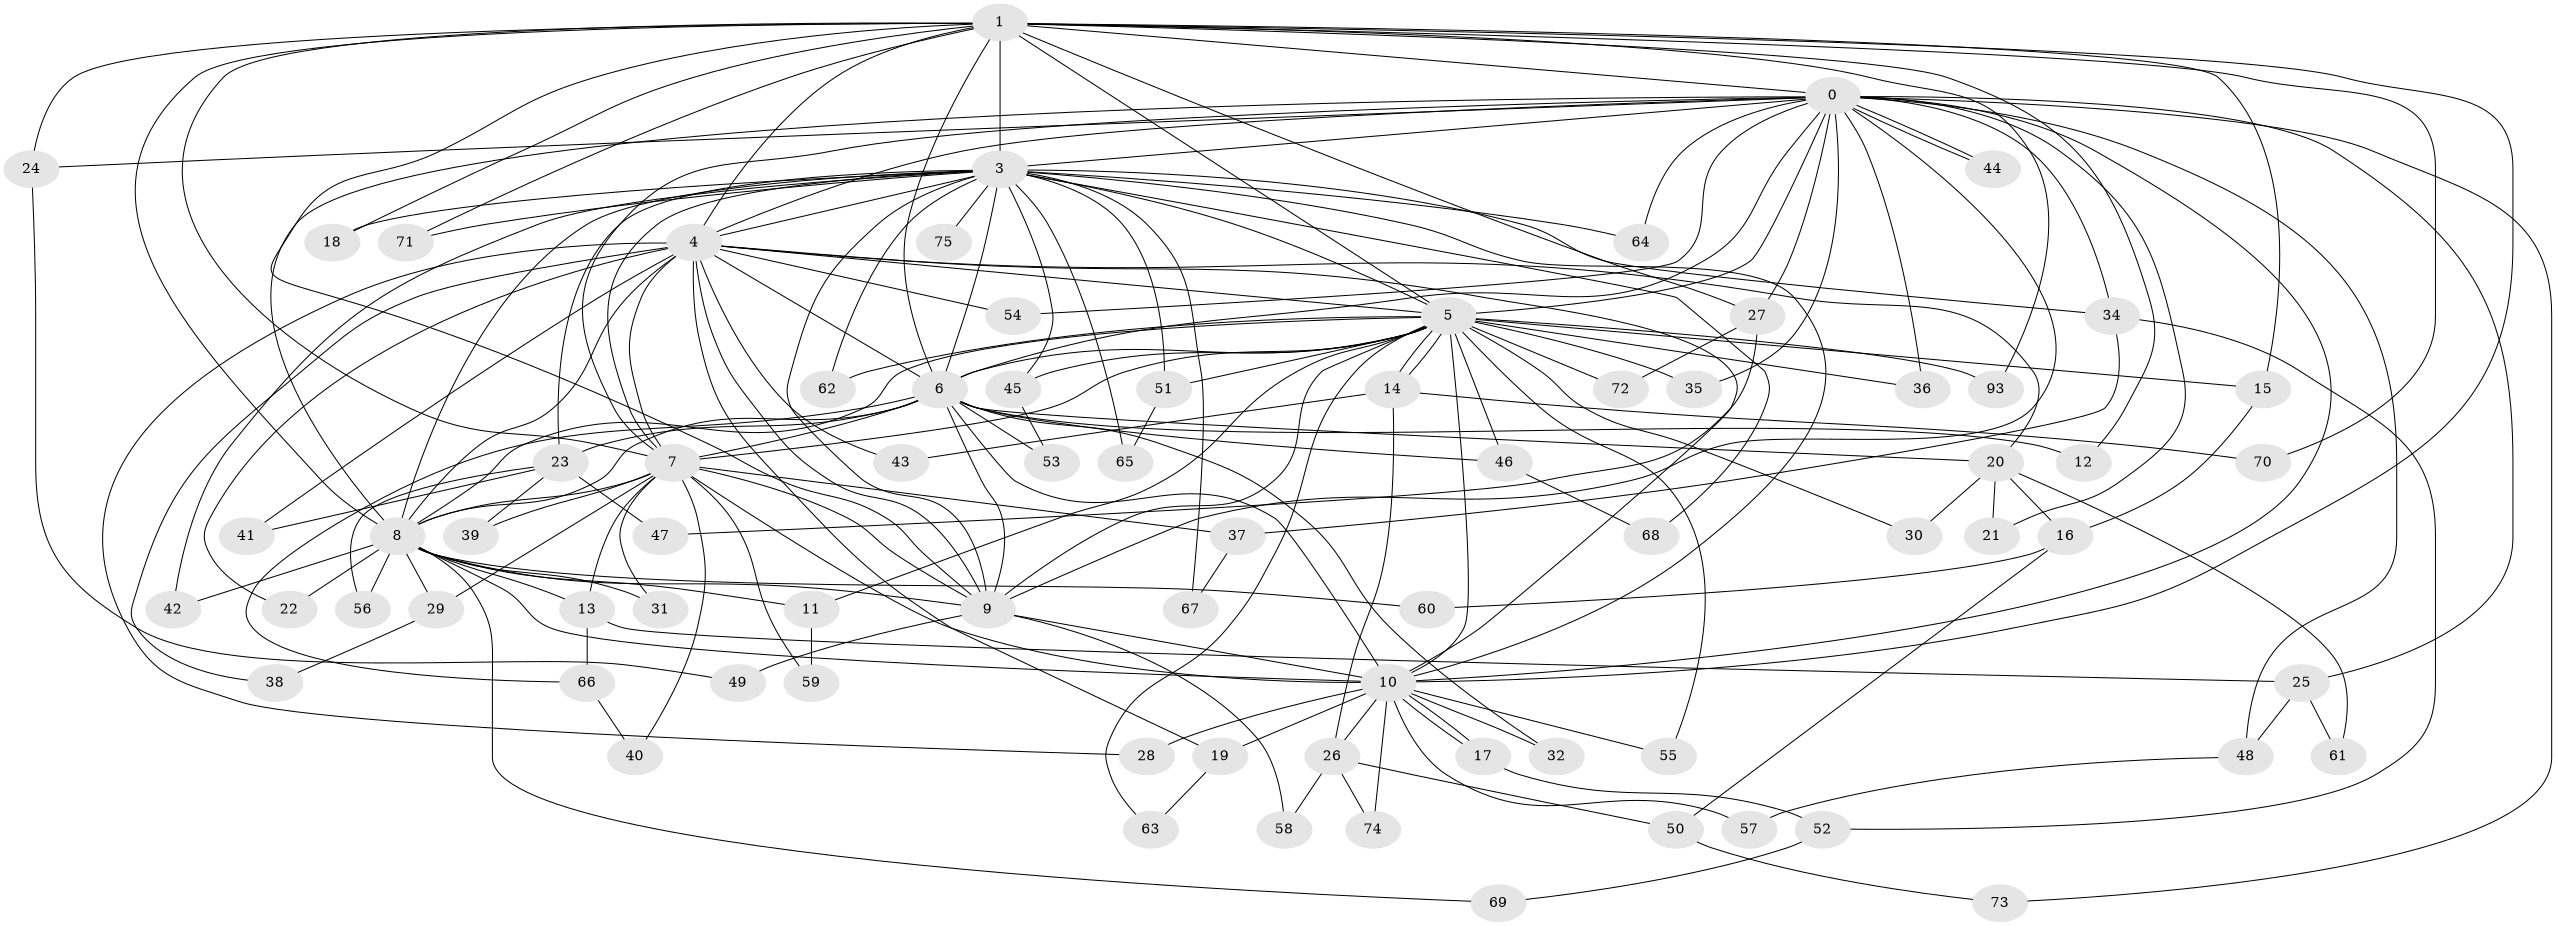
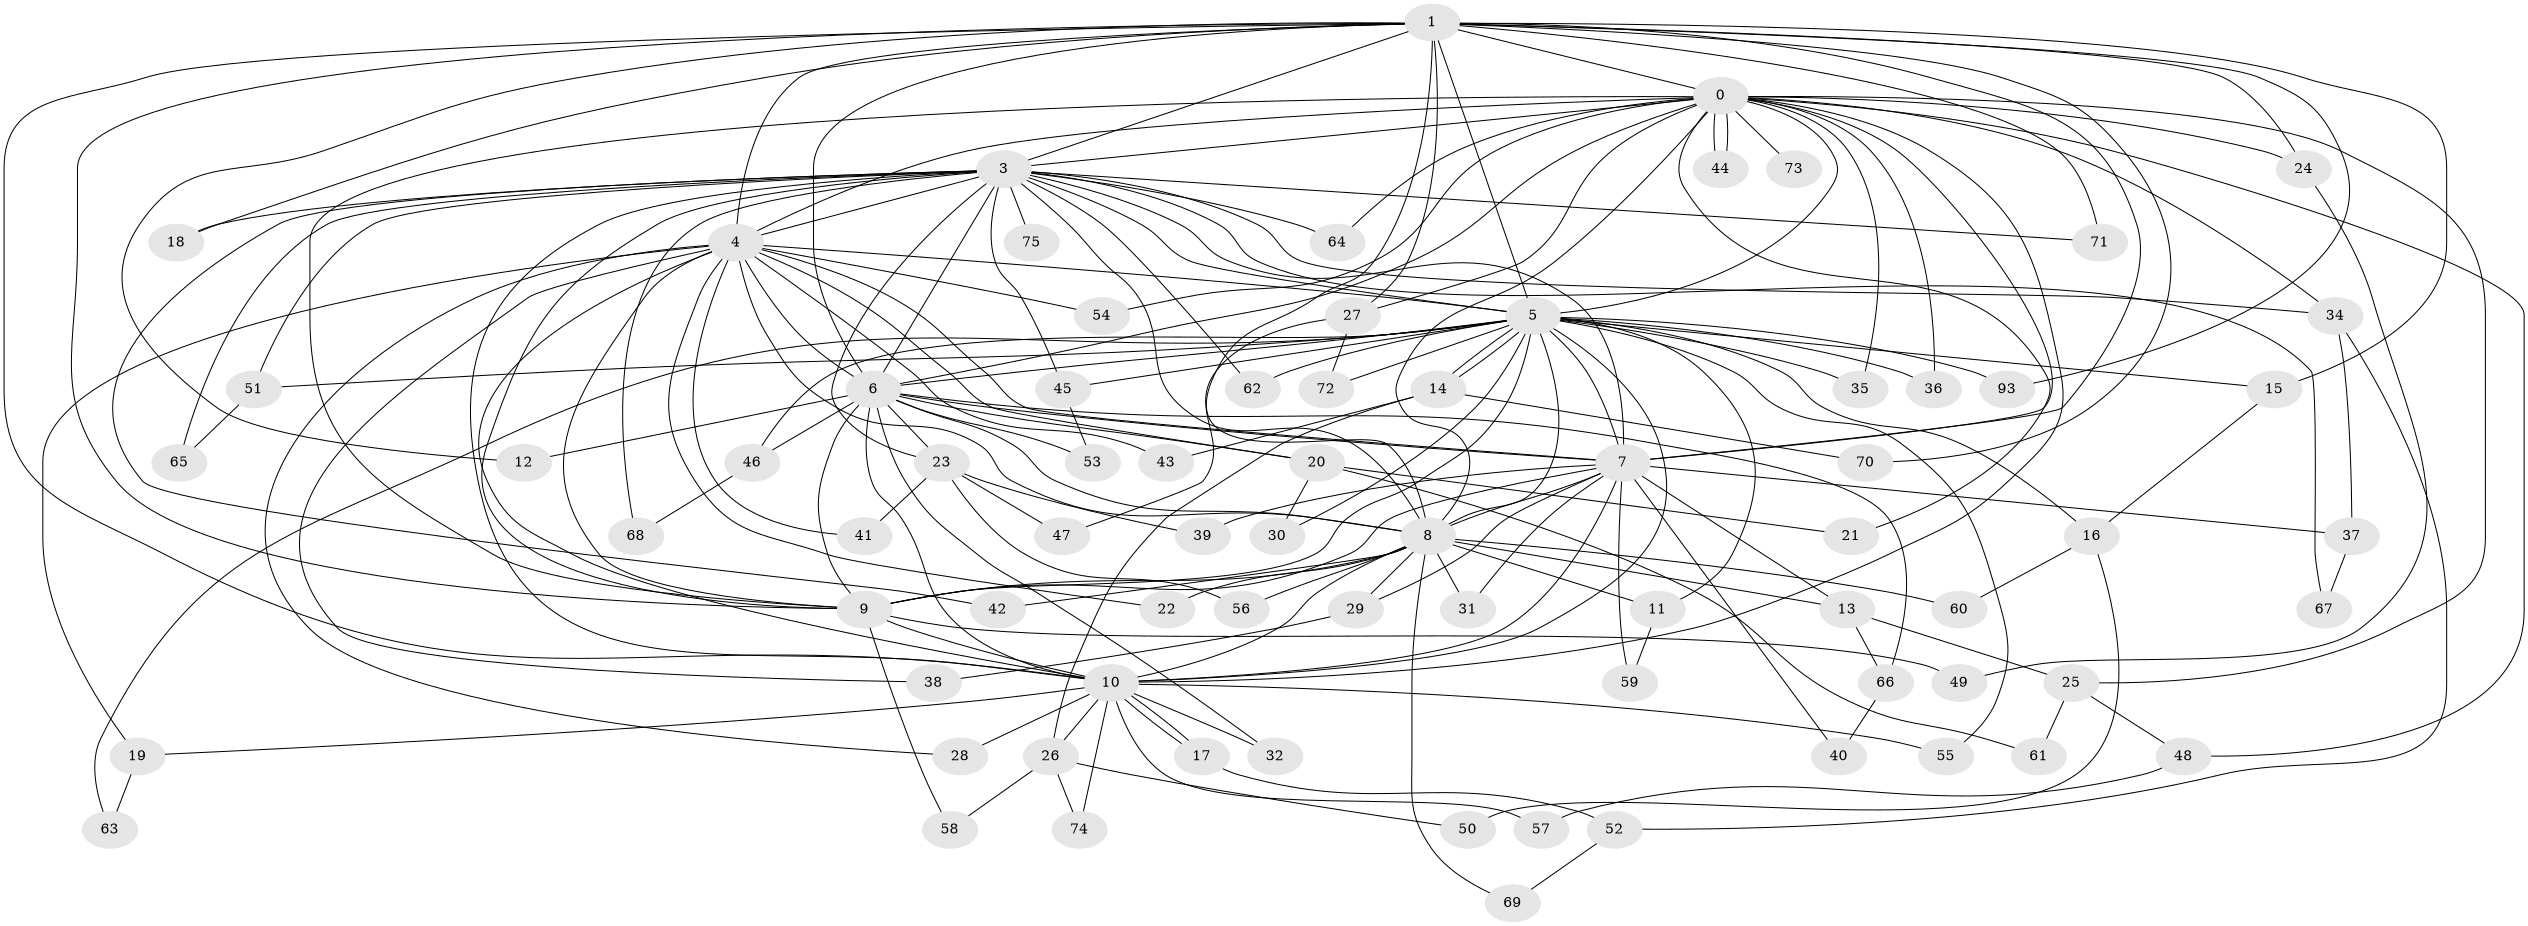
edge "20" -- "16": now "5" -- "16"
edge "50" -- "73": removed
